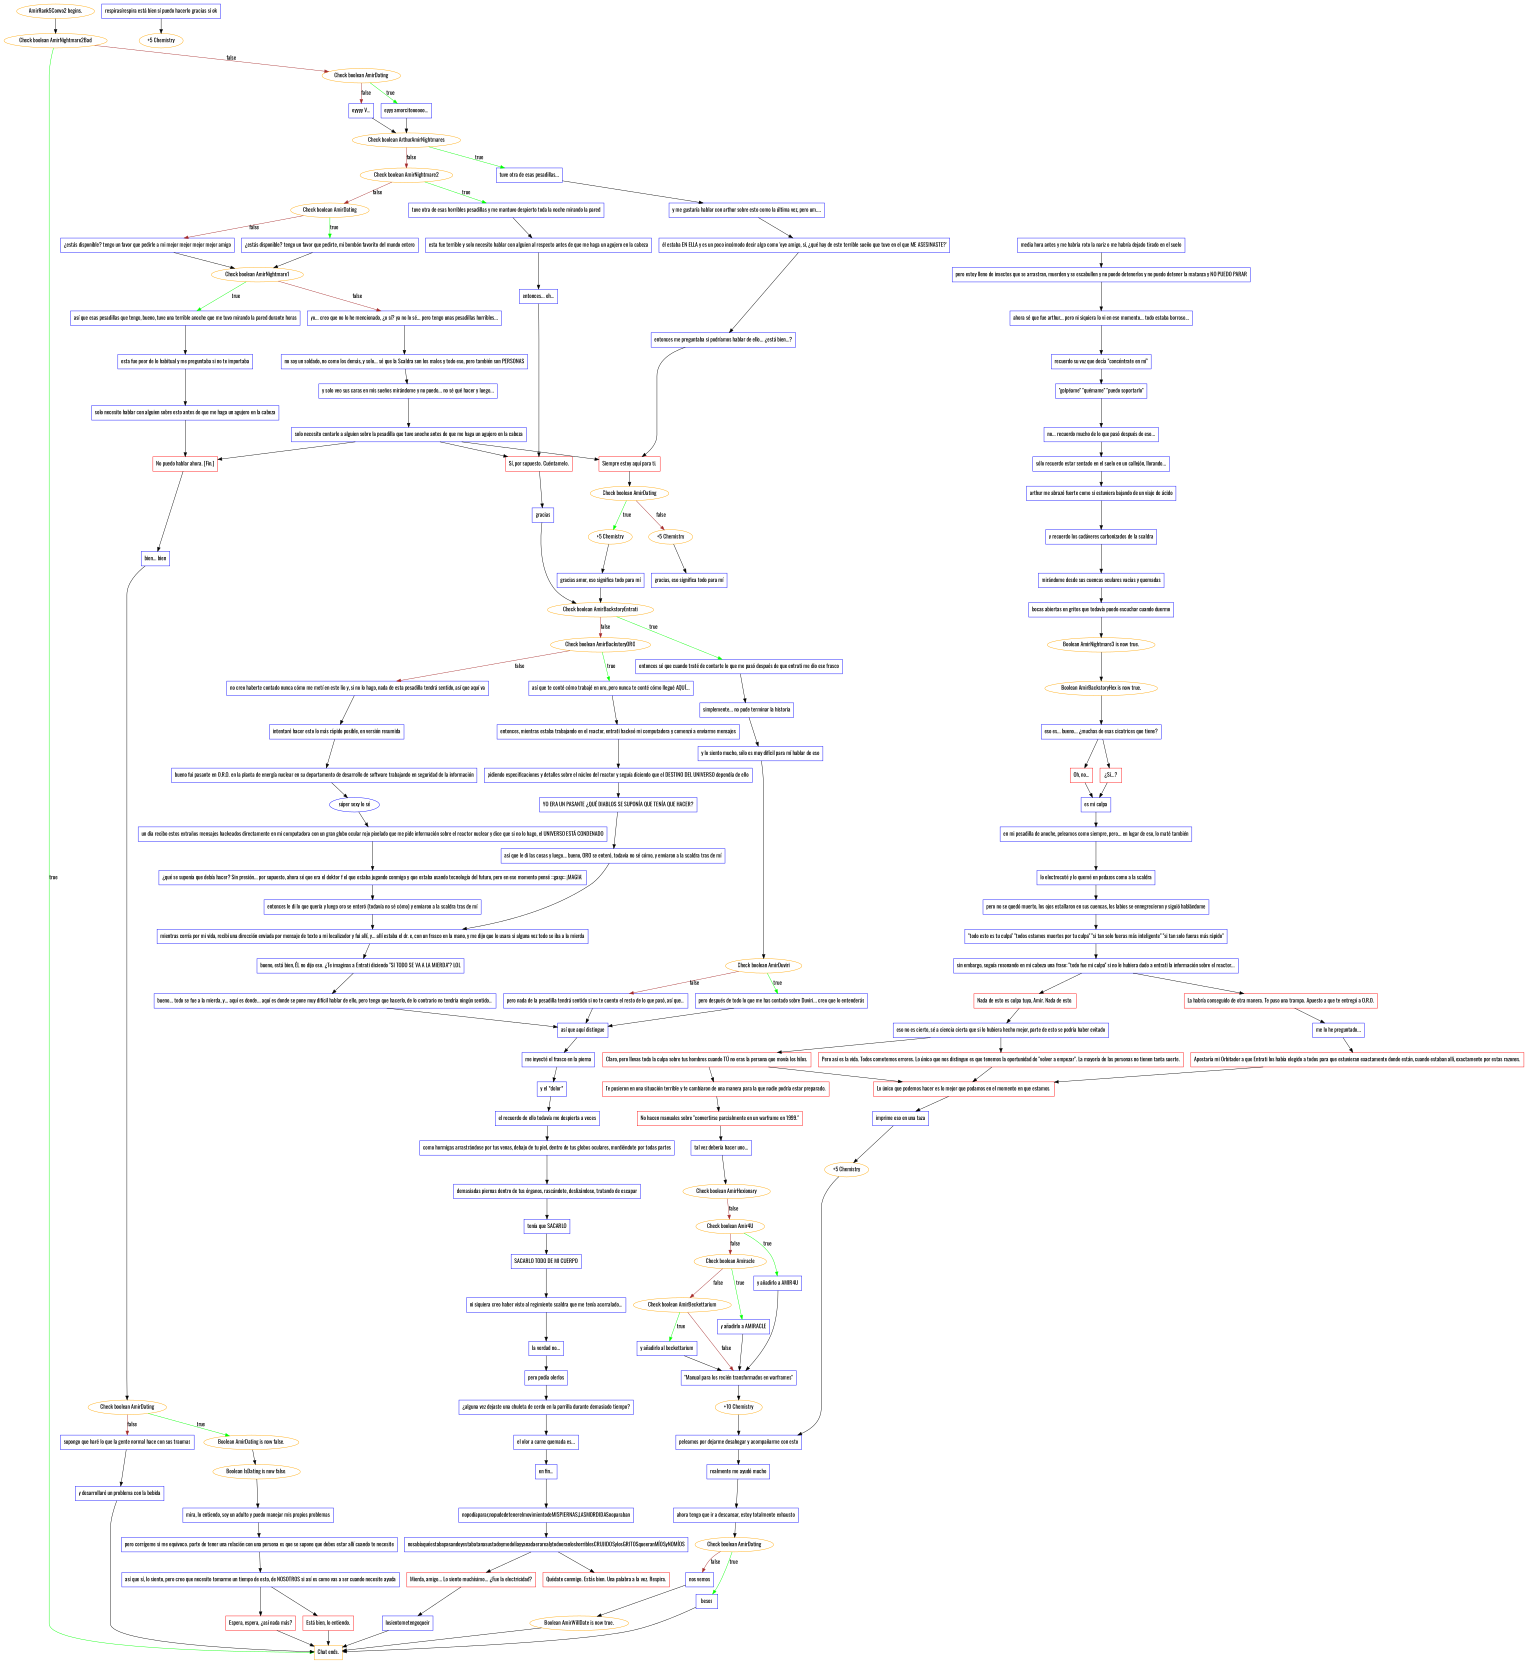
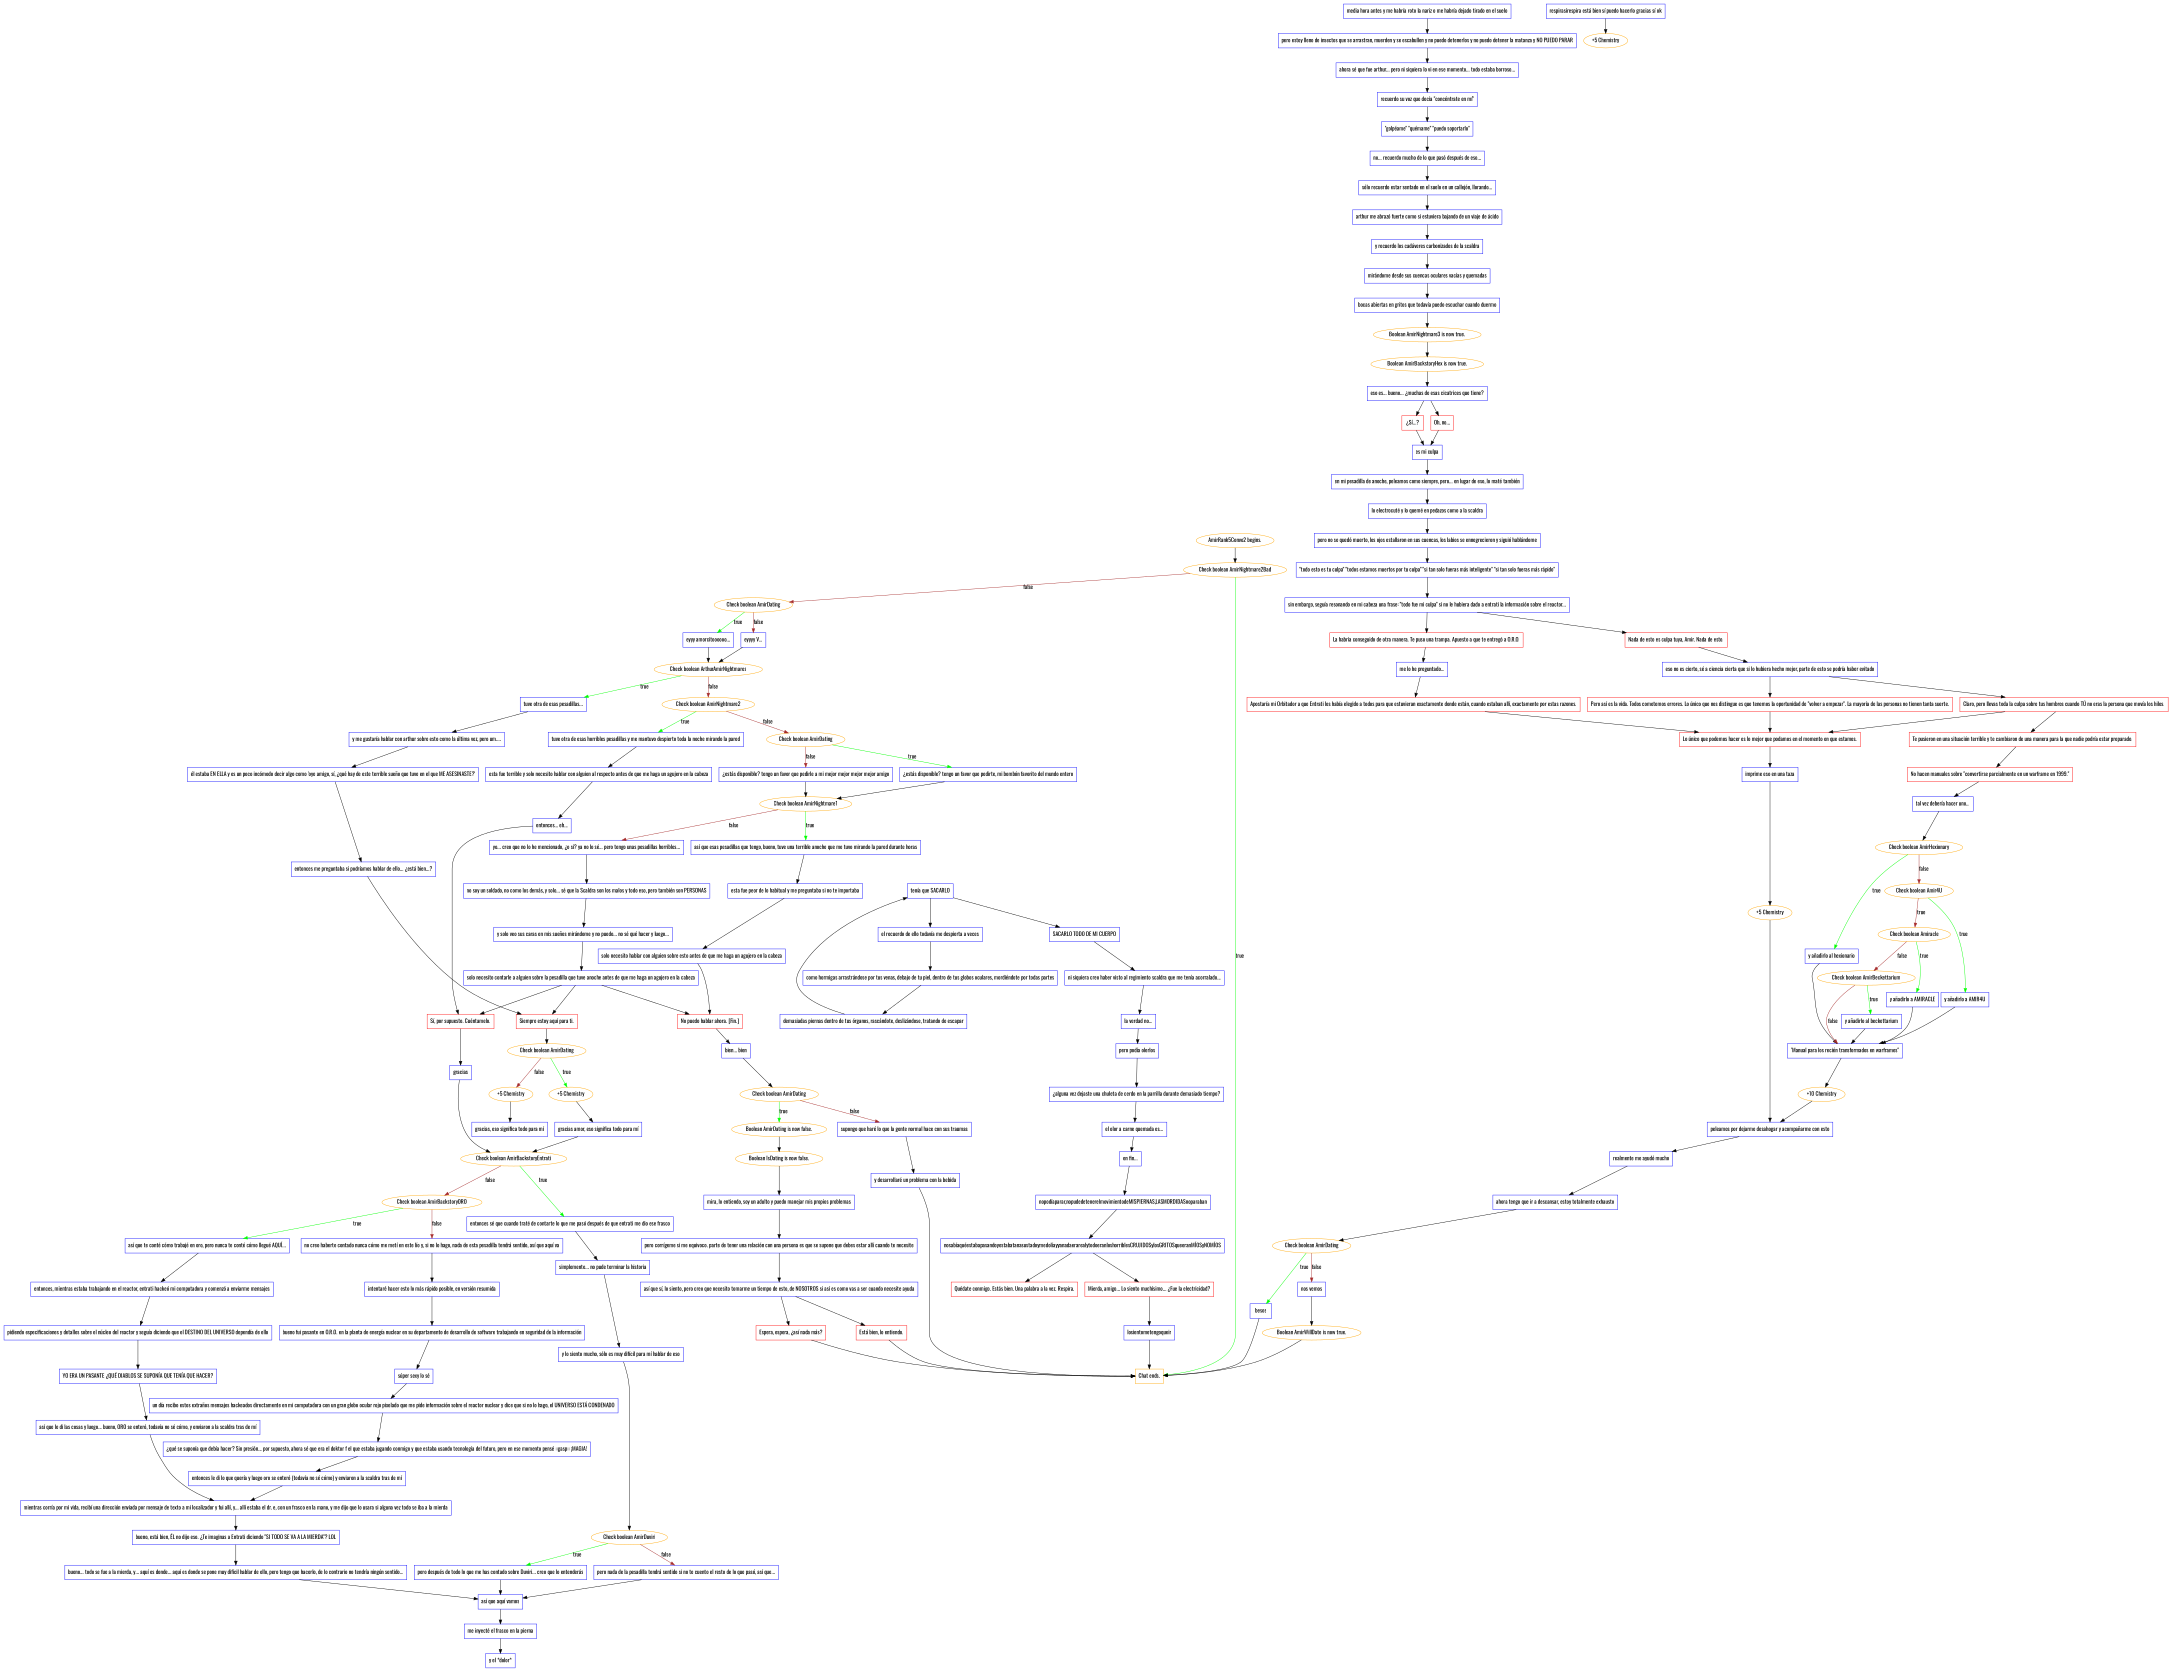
node "súper sexy lo sé": shape ellipse -> box
node "y añadirlo al hexionario": added
node "así que aquí distingue": label "así que aquí distingue" -> "así que aquí vamos"
edge "y el *dolor*" -> "el recuerdo de ello todavía me despierta a veces": now "tenía que SACARLO" -> "el recuerdo de ello todavía me despierta a veces"
edge "Check boolean Amir4U" -> "Check boolean Amiracle": label "false" -> "true"
